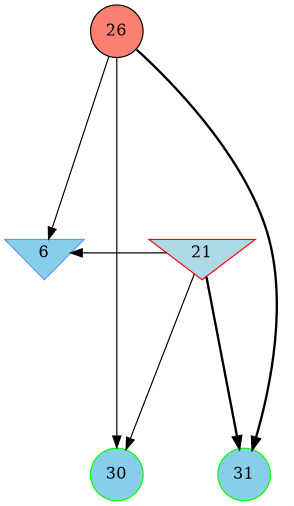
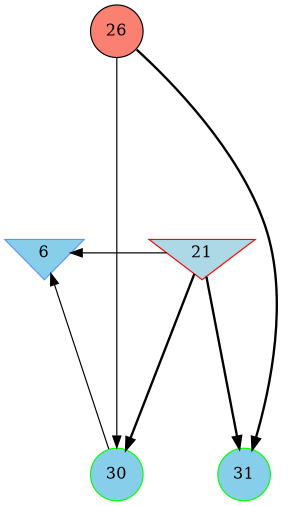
edge "26" -> "6": now "30" -> "6"
edge "21" -> "30": style solid -> bold
